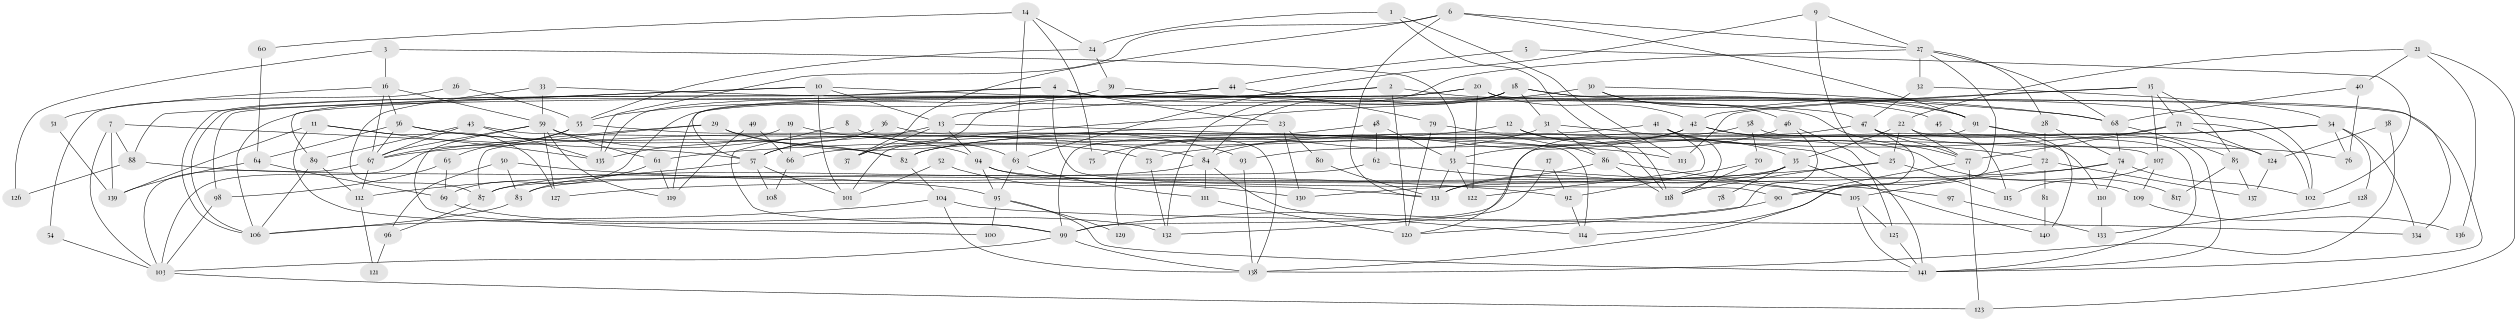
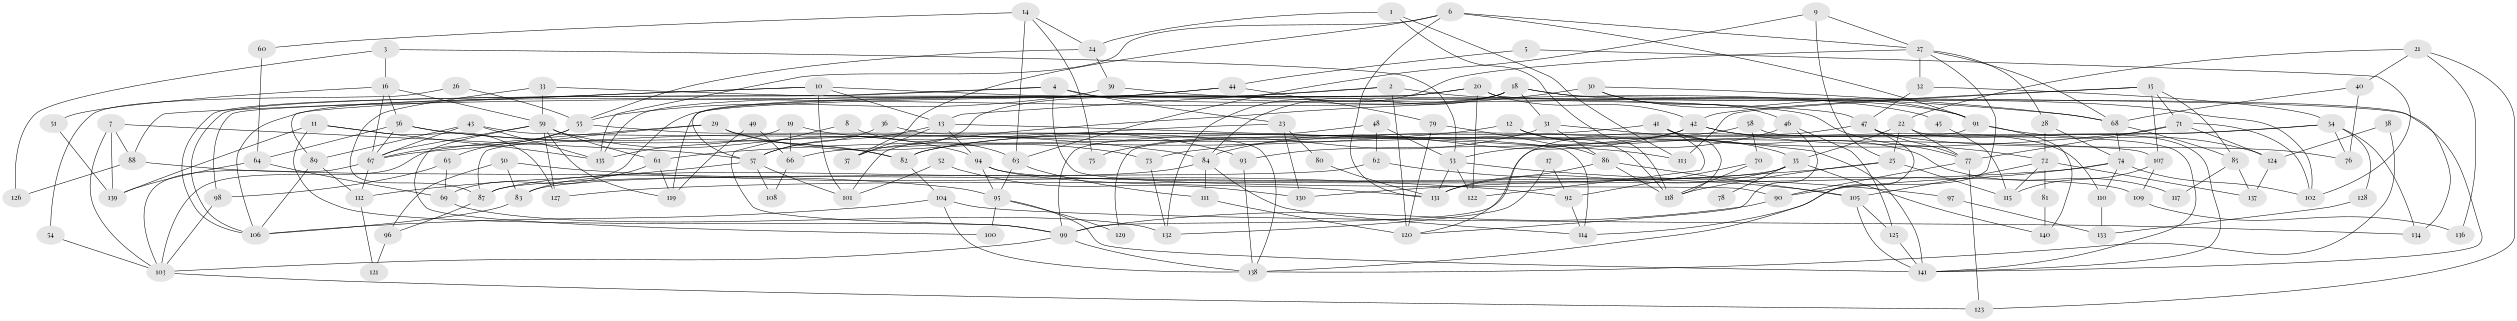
edge "72" -- "115": added
node "817": label "817" -> "117"
node "334": label "334" -> "134"
